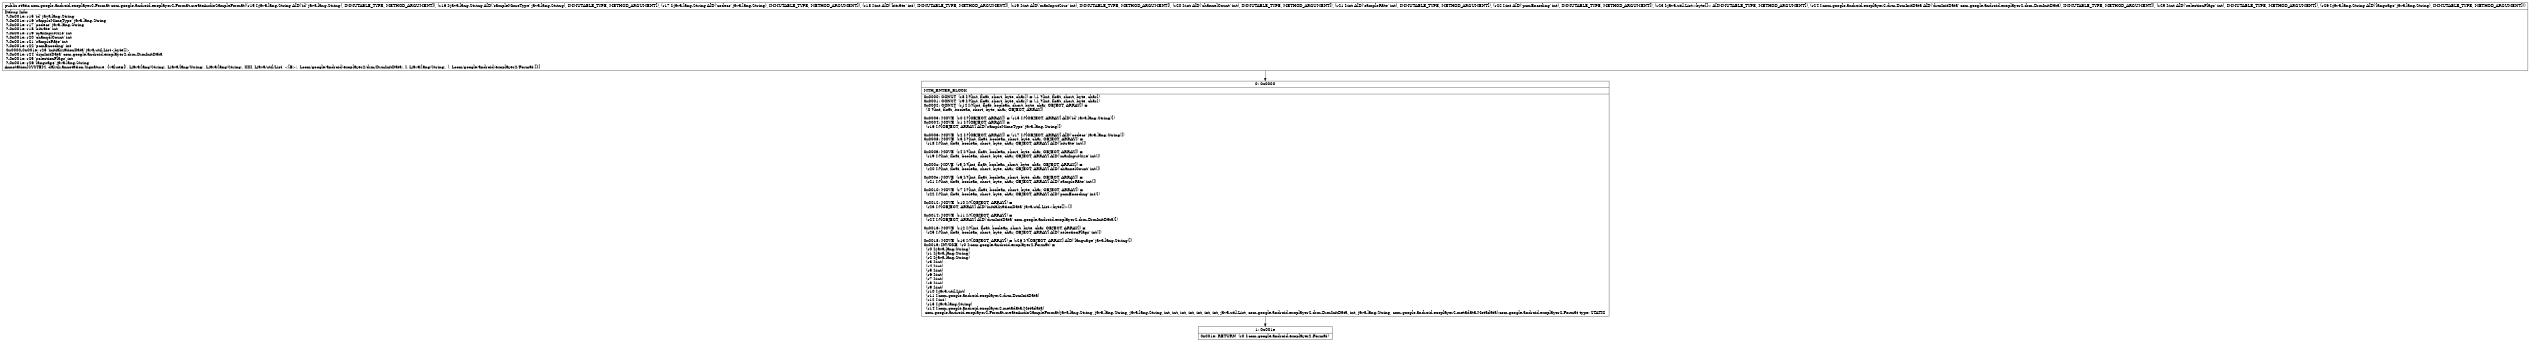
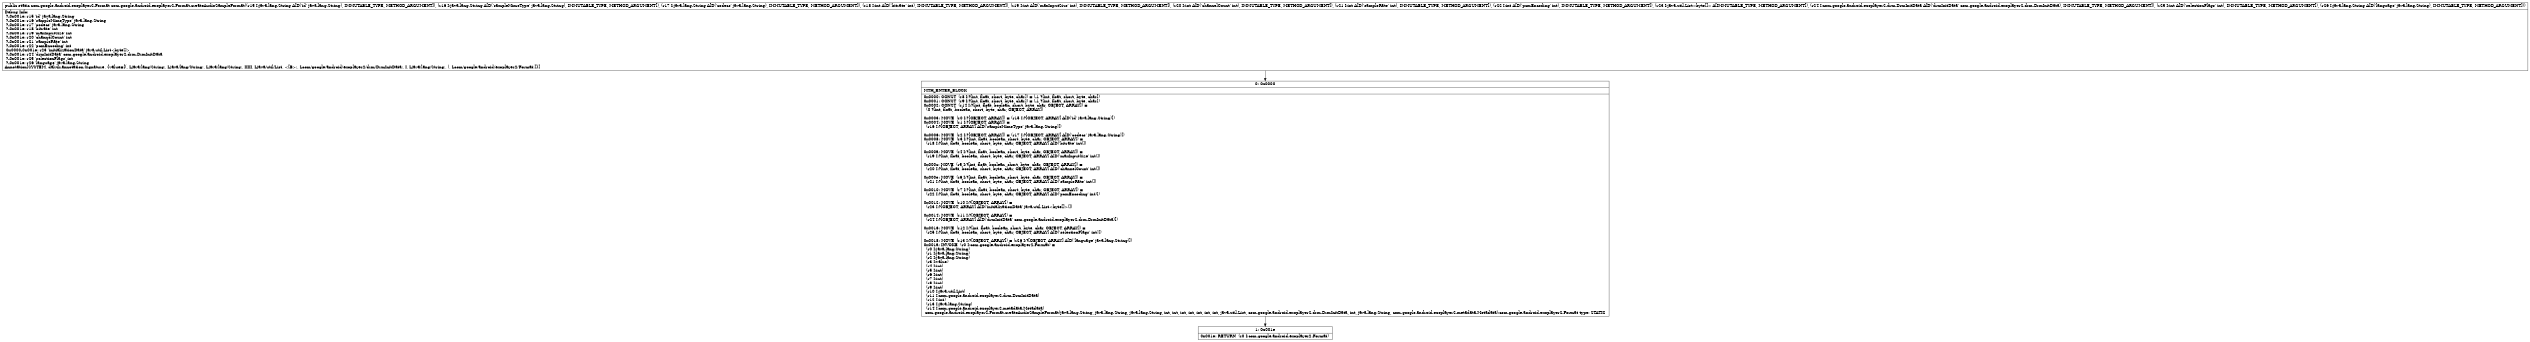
node "0: 0x0000": text "(r3 I:int)" -> "(r3 I:value)"
